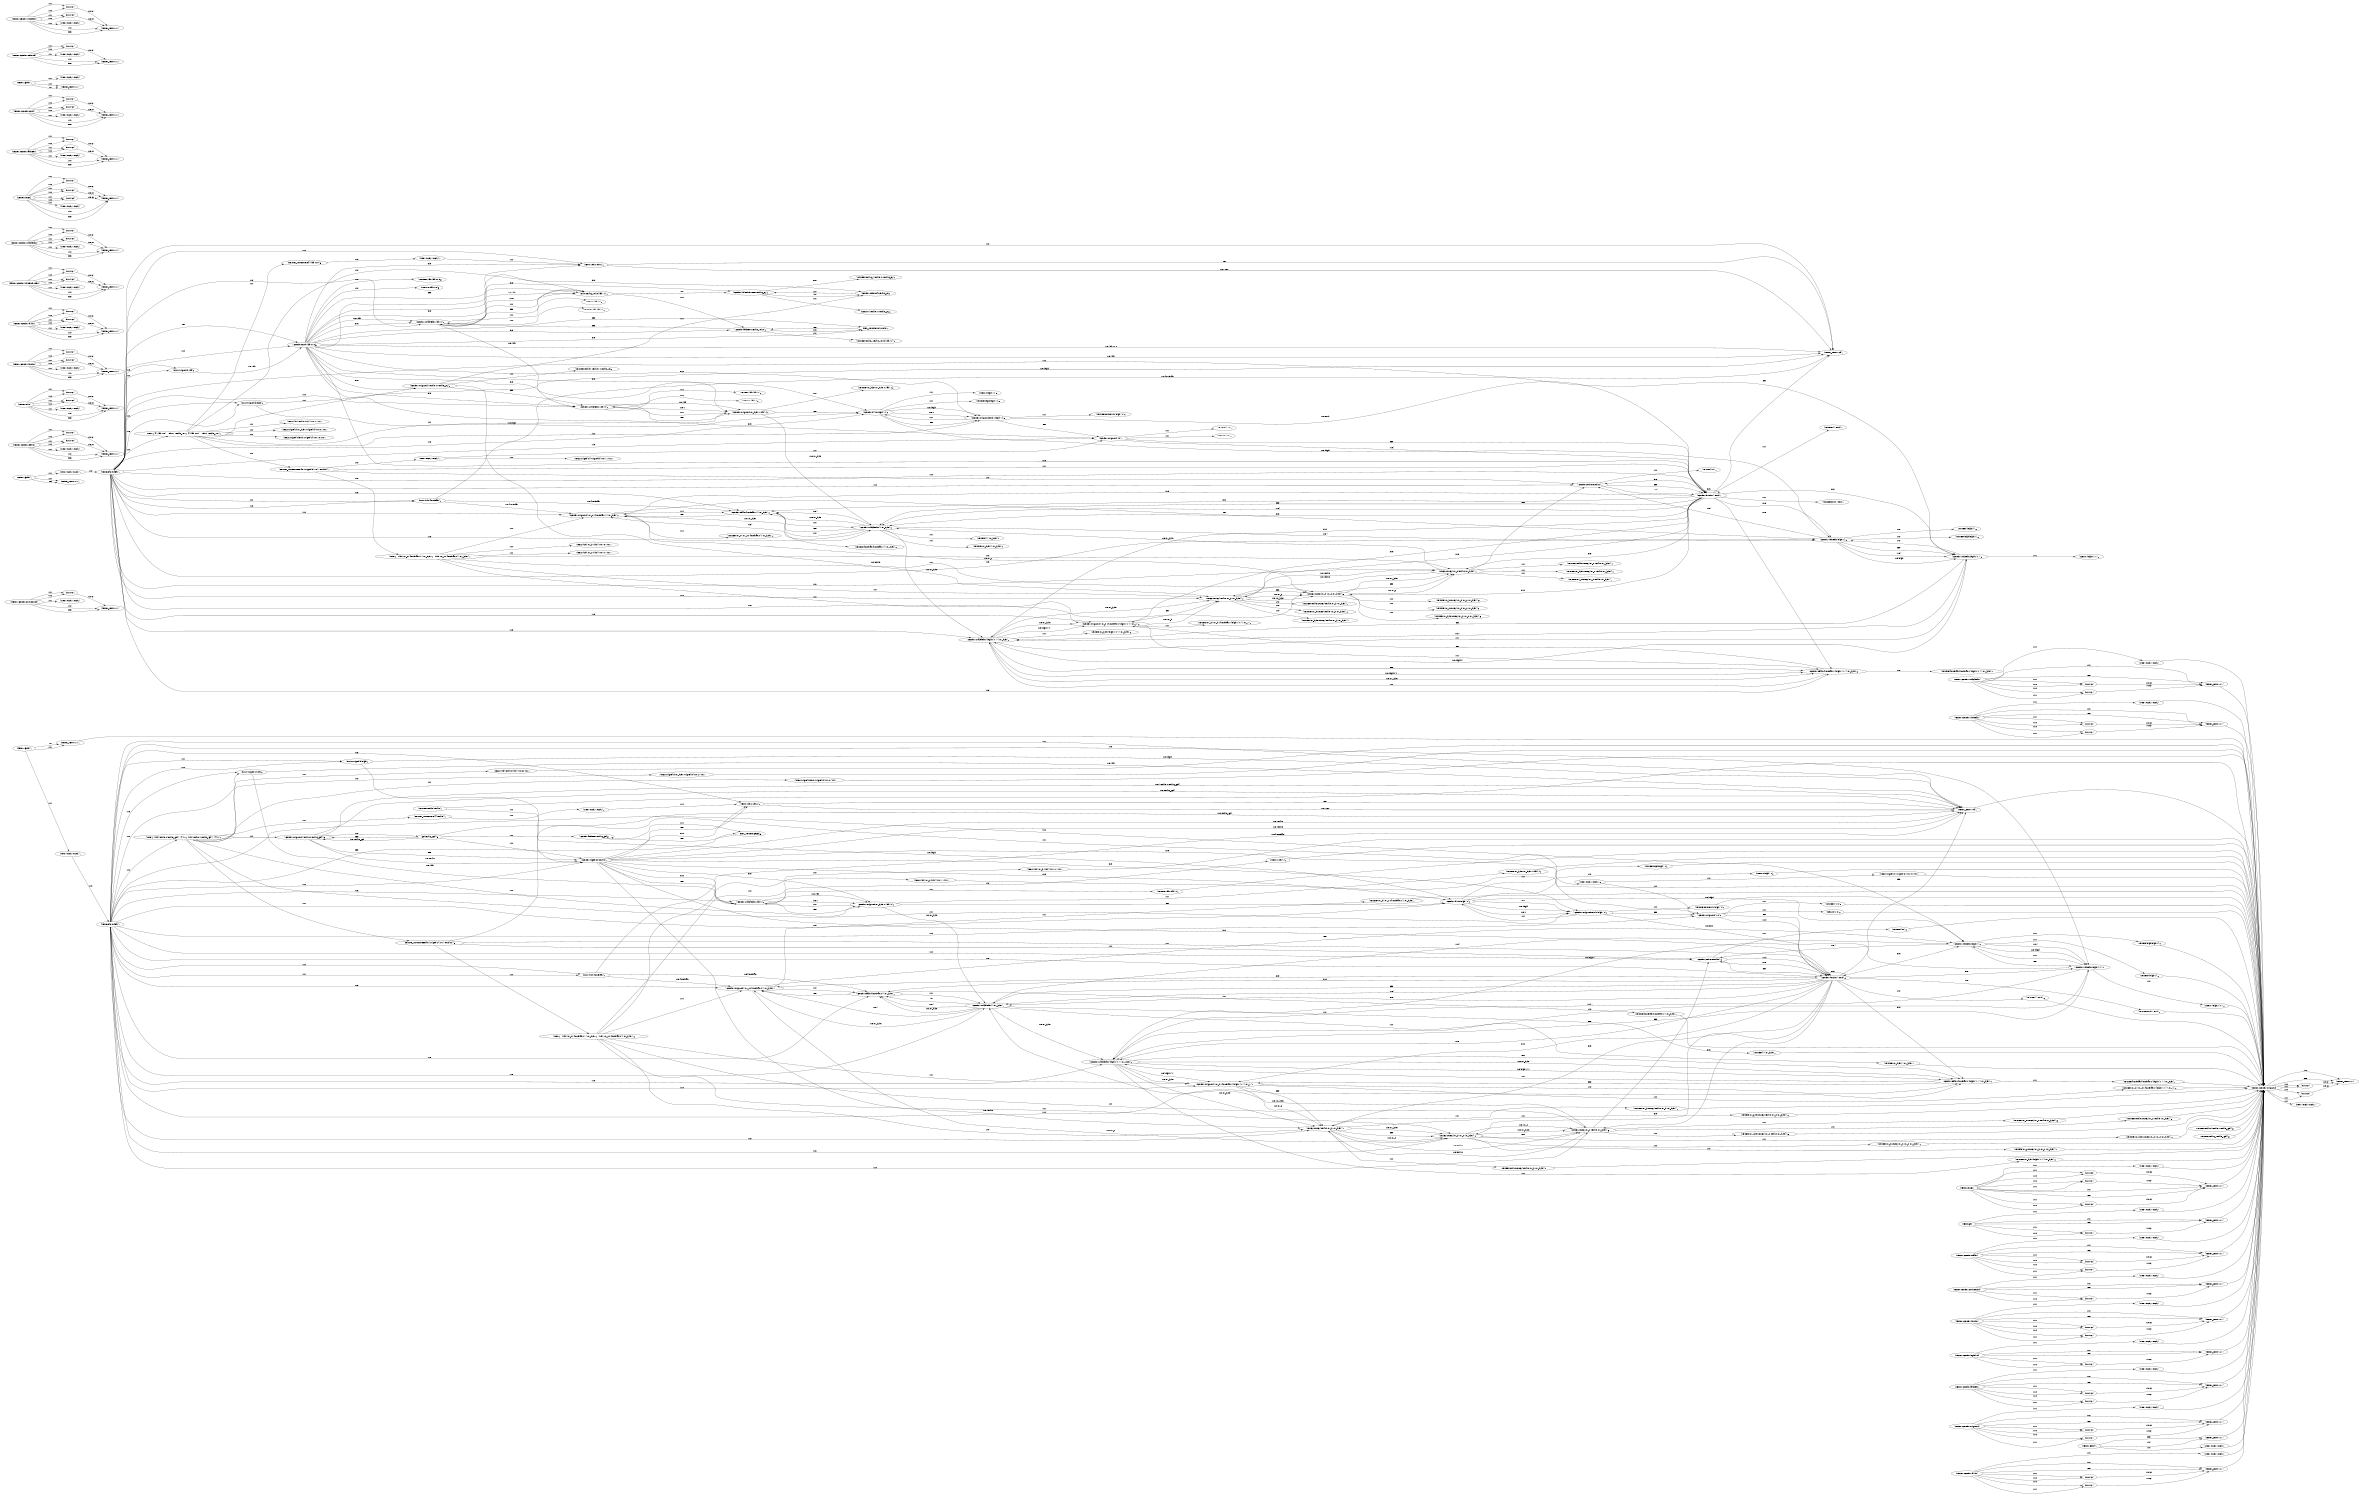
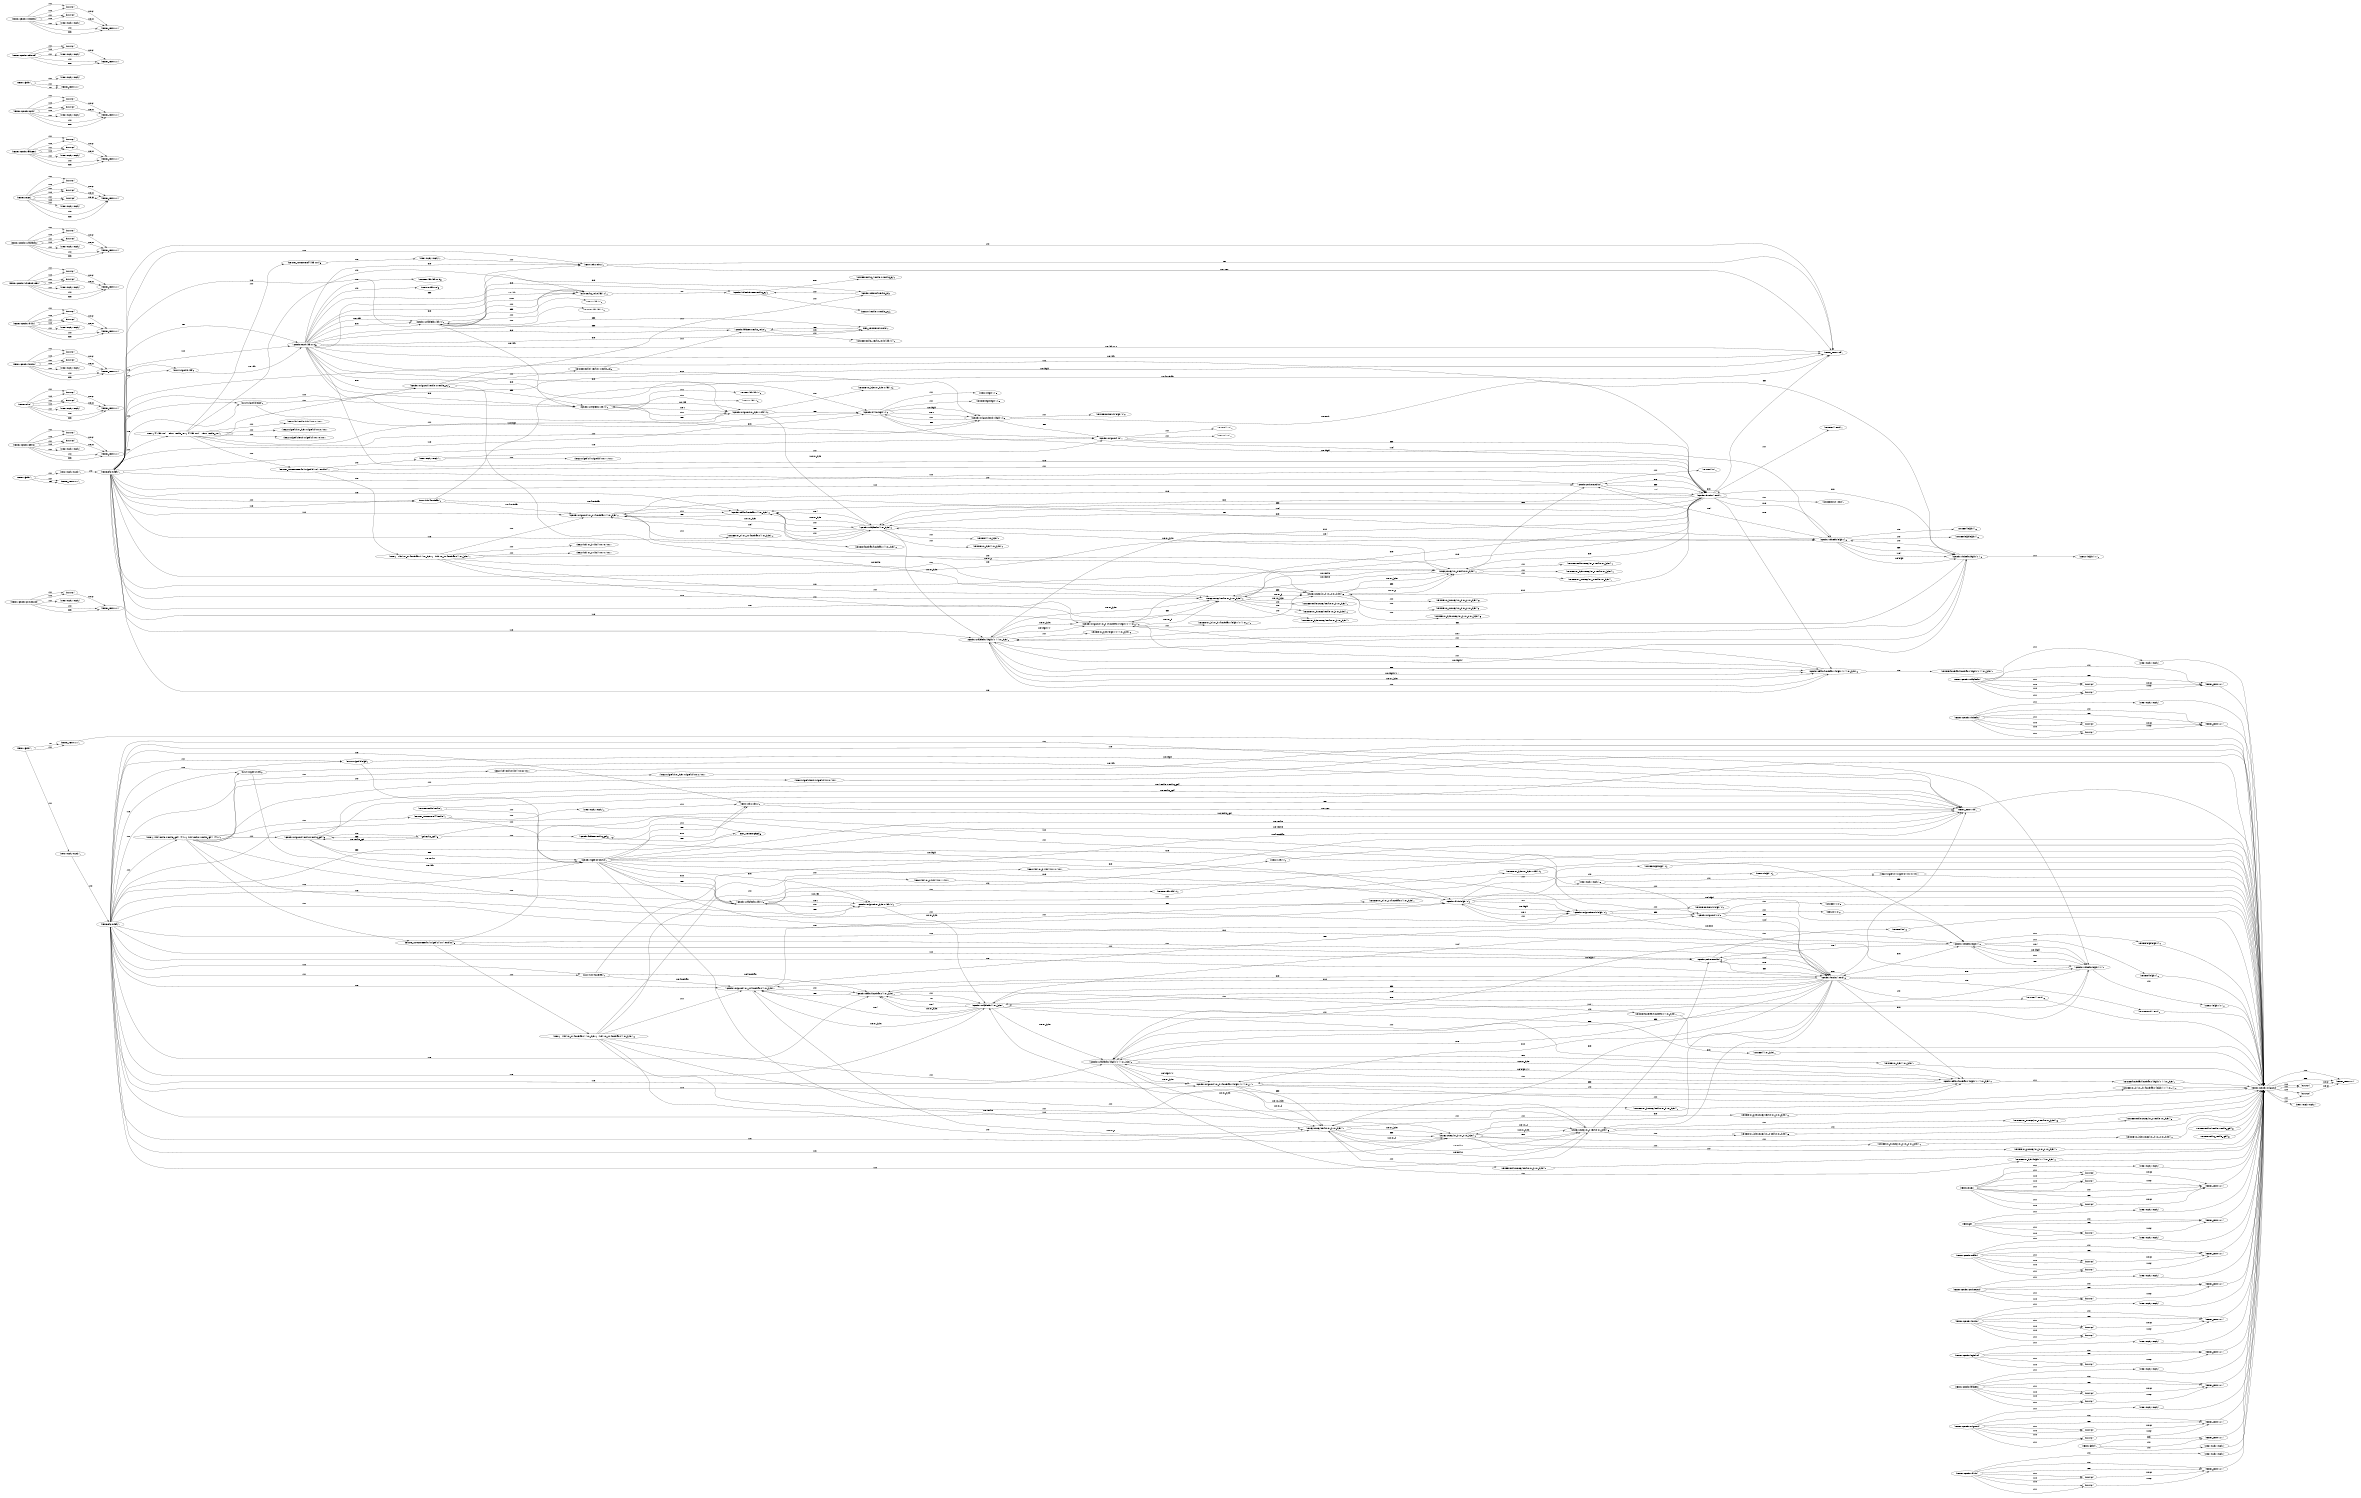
edge "(<operator>.indirectIndexAccess,scanline_[0])" -> "(<operator>.addressOf,&scanline_[0])": removed, label "CFG:"
edge "(resize,scanline_.resize(width * 4))" -> "(<operator>.fieldAccess,scanline_.resize)": now "(IDENTIFIER,scanline,* scanline = &scanline_[0])" -> "(<operator>.fieldAccess,scanline_.resize)"
edge "(get,scanline_.get())" -> "(<operator>.logicalNot,!scanline)": now "(CONTROL_STRUCTURE,IF,if (!scanline))" -> "(<operator>.logicalNot,!scanline)"
